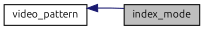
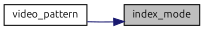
edge "index_mode" -> "video_pattern": reversed
